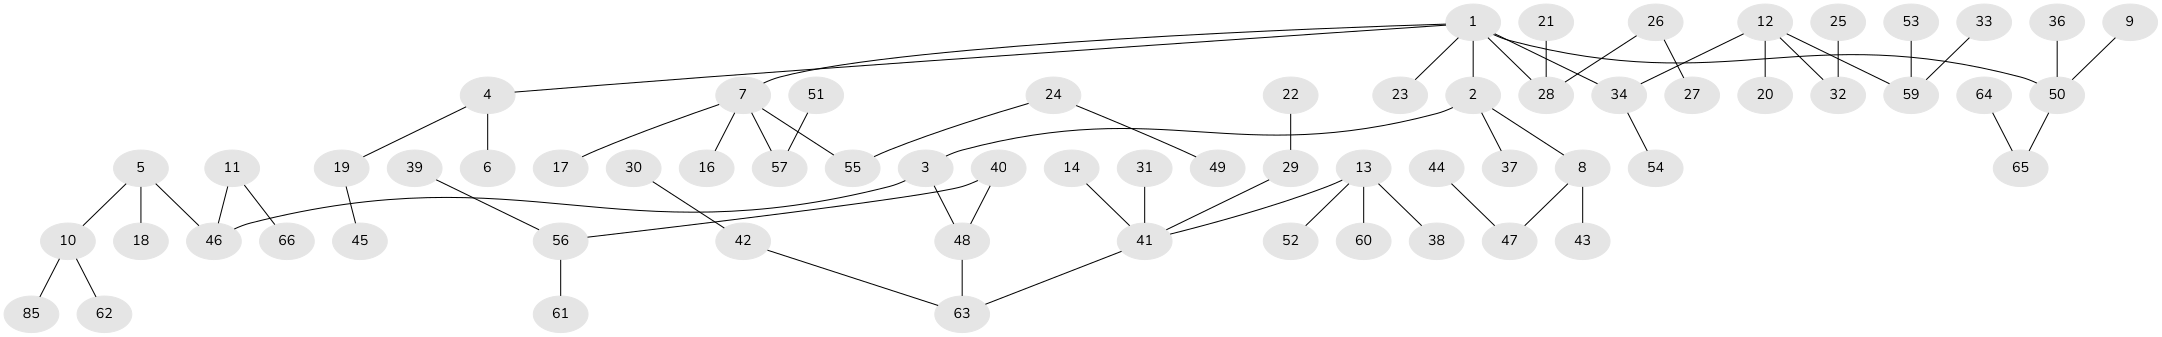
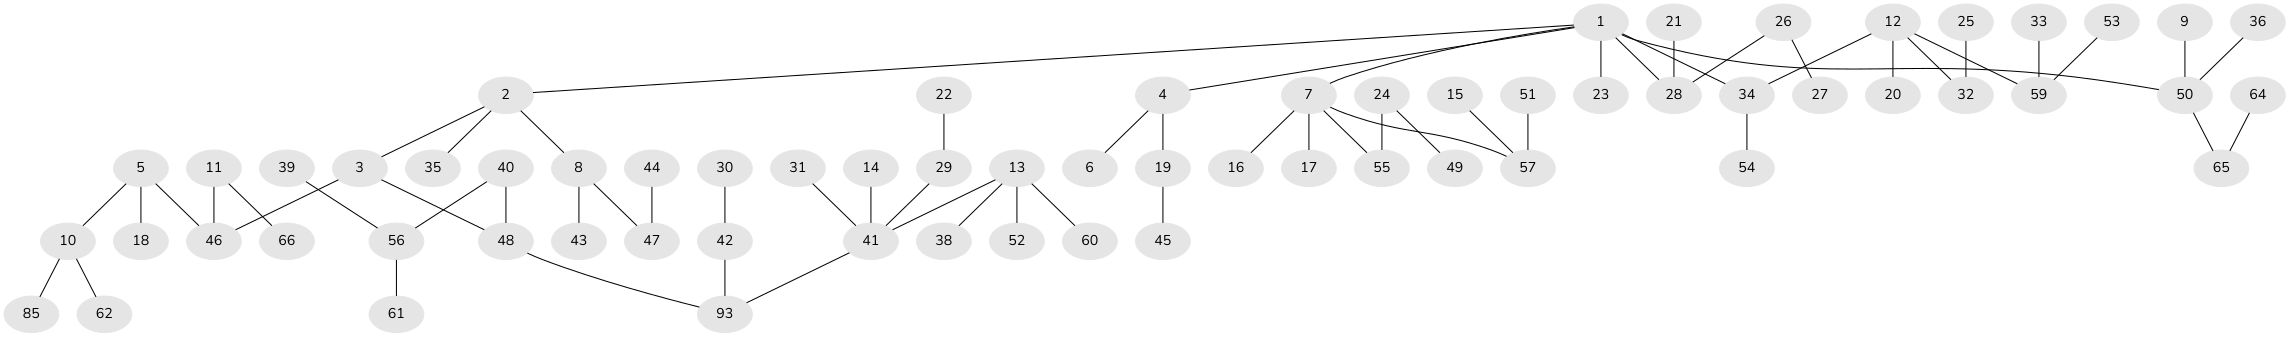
node "15": added
node "37": label "37" -> "35"
node "63": label "63" -> "93"
